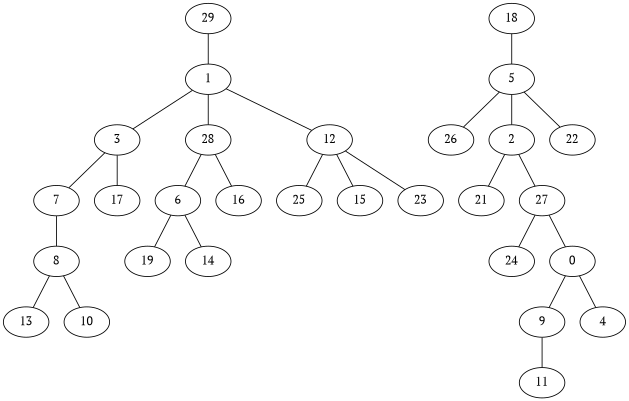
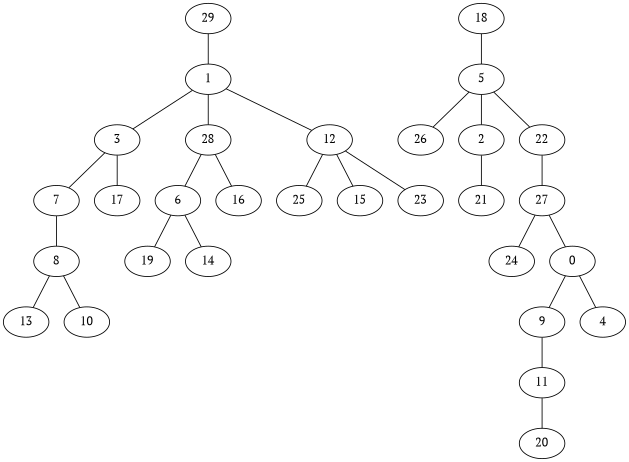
edge "2" -- "27": now "22" -- "27"
node "20": added
